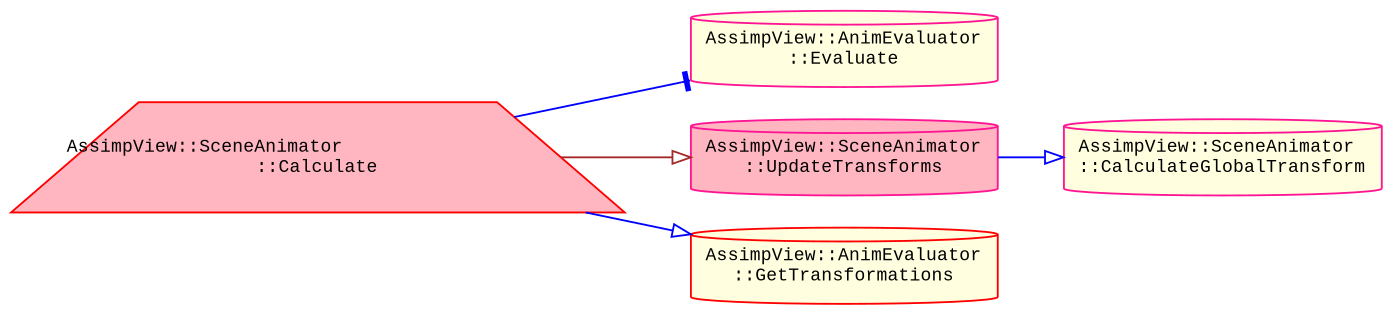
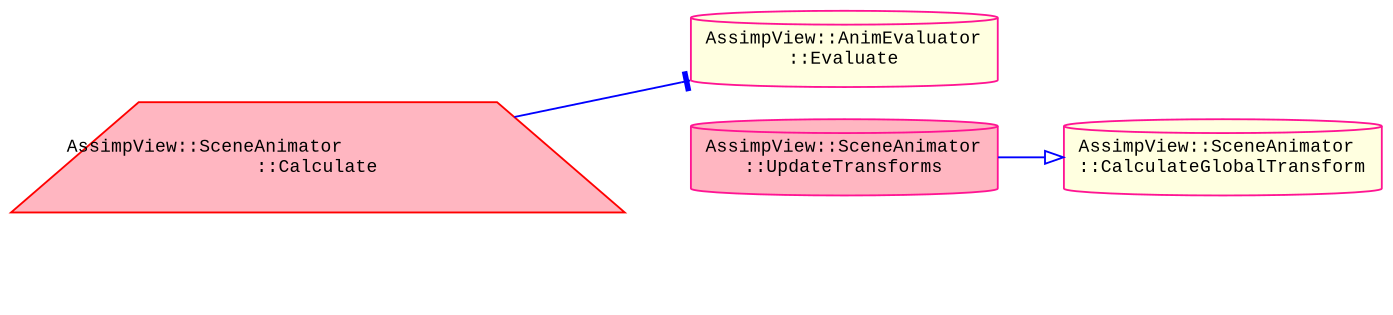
edge "AssimpView::SceneAnimator ::Calculate" -> "AssimpView::SceneAnimator ::UpdateTransforms": removed
node "AssimpView::AnimEvaluator ::GetTransformations": removed
